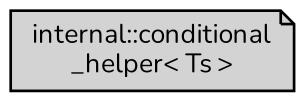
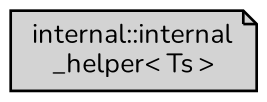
node "internal::conditional _helper< Ts >": label "internal::conditional _helper< Ts >" -> "internal::internal _helper< Ts >"
